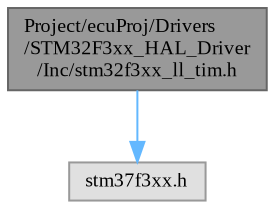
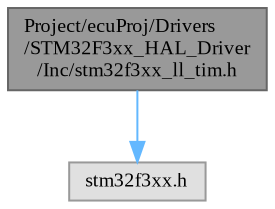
node "stm37f3xx.h": label "stm37f3xx.h" -> "stm32f3xx.h"
